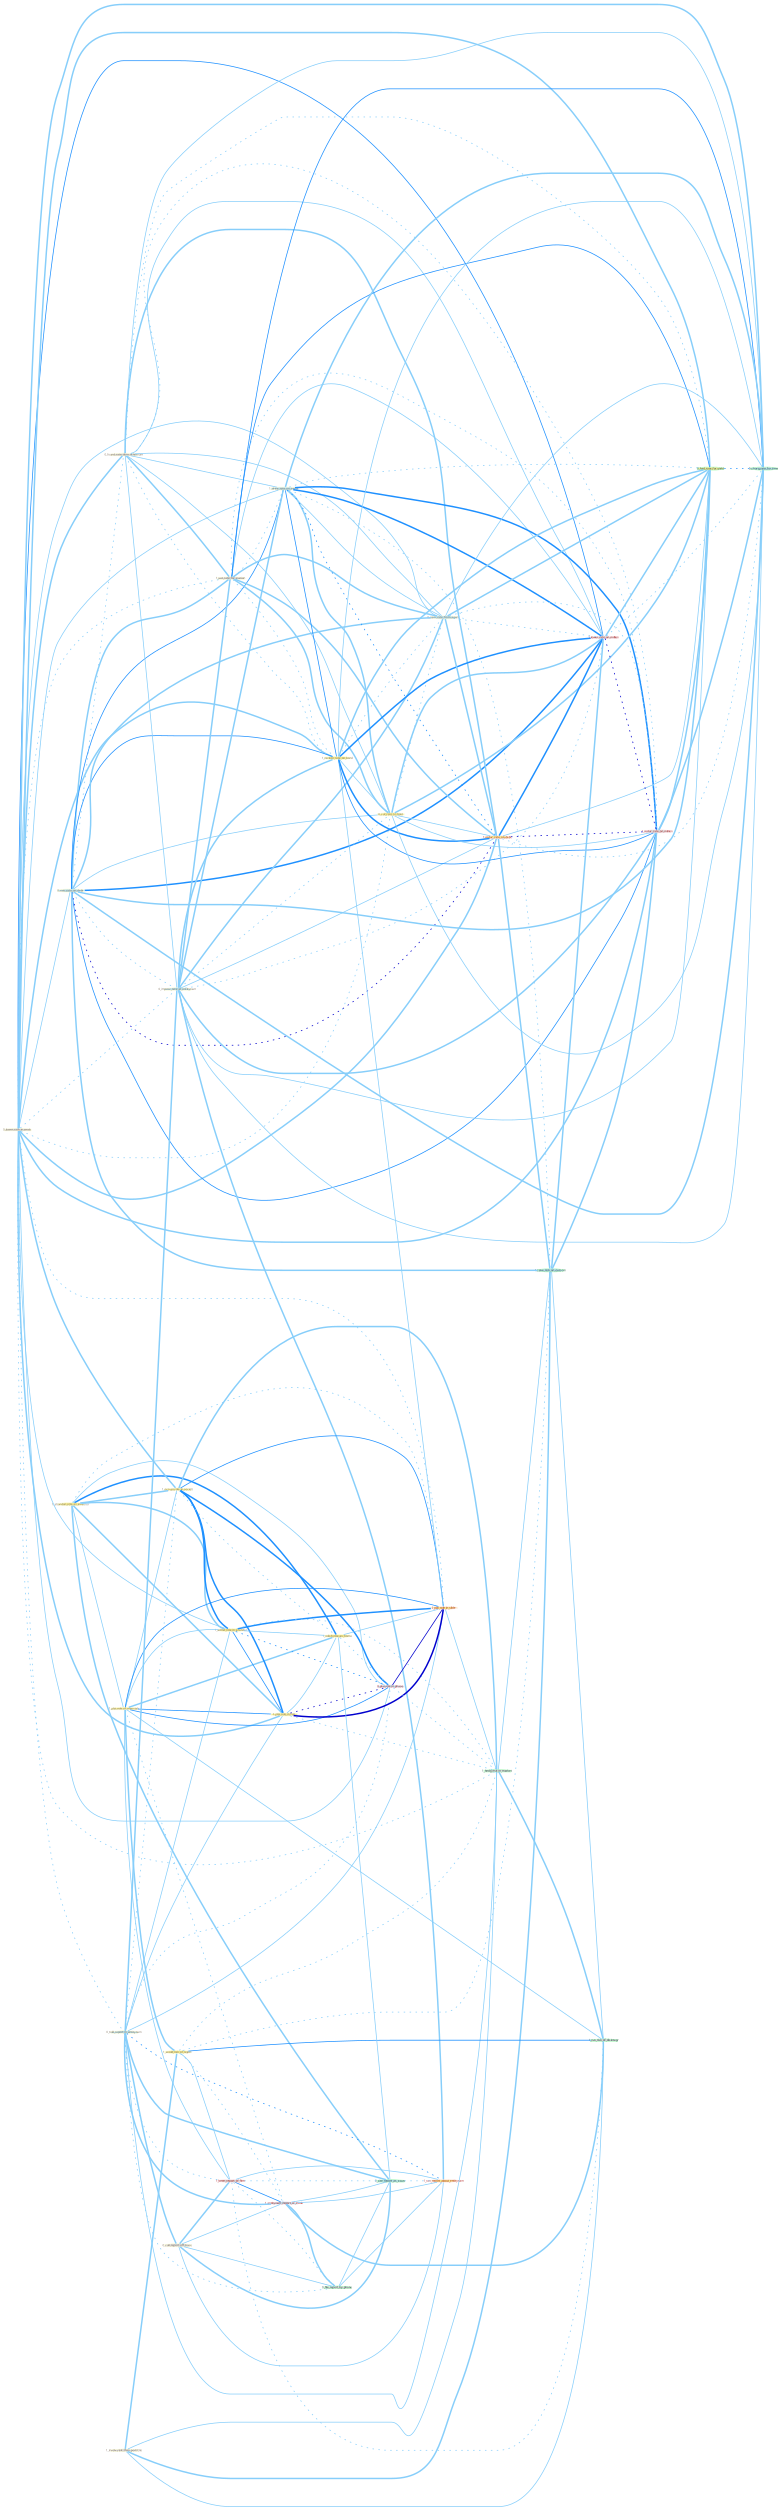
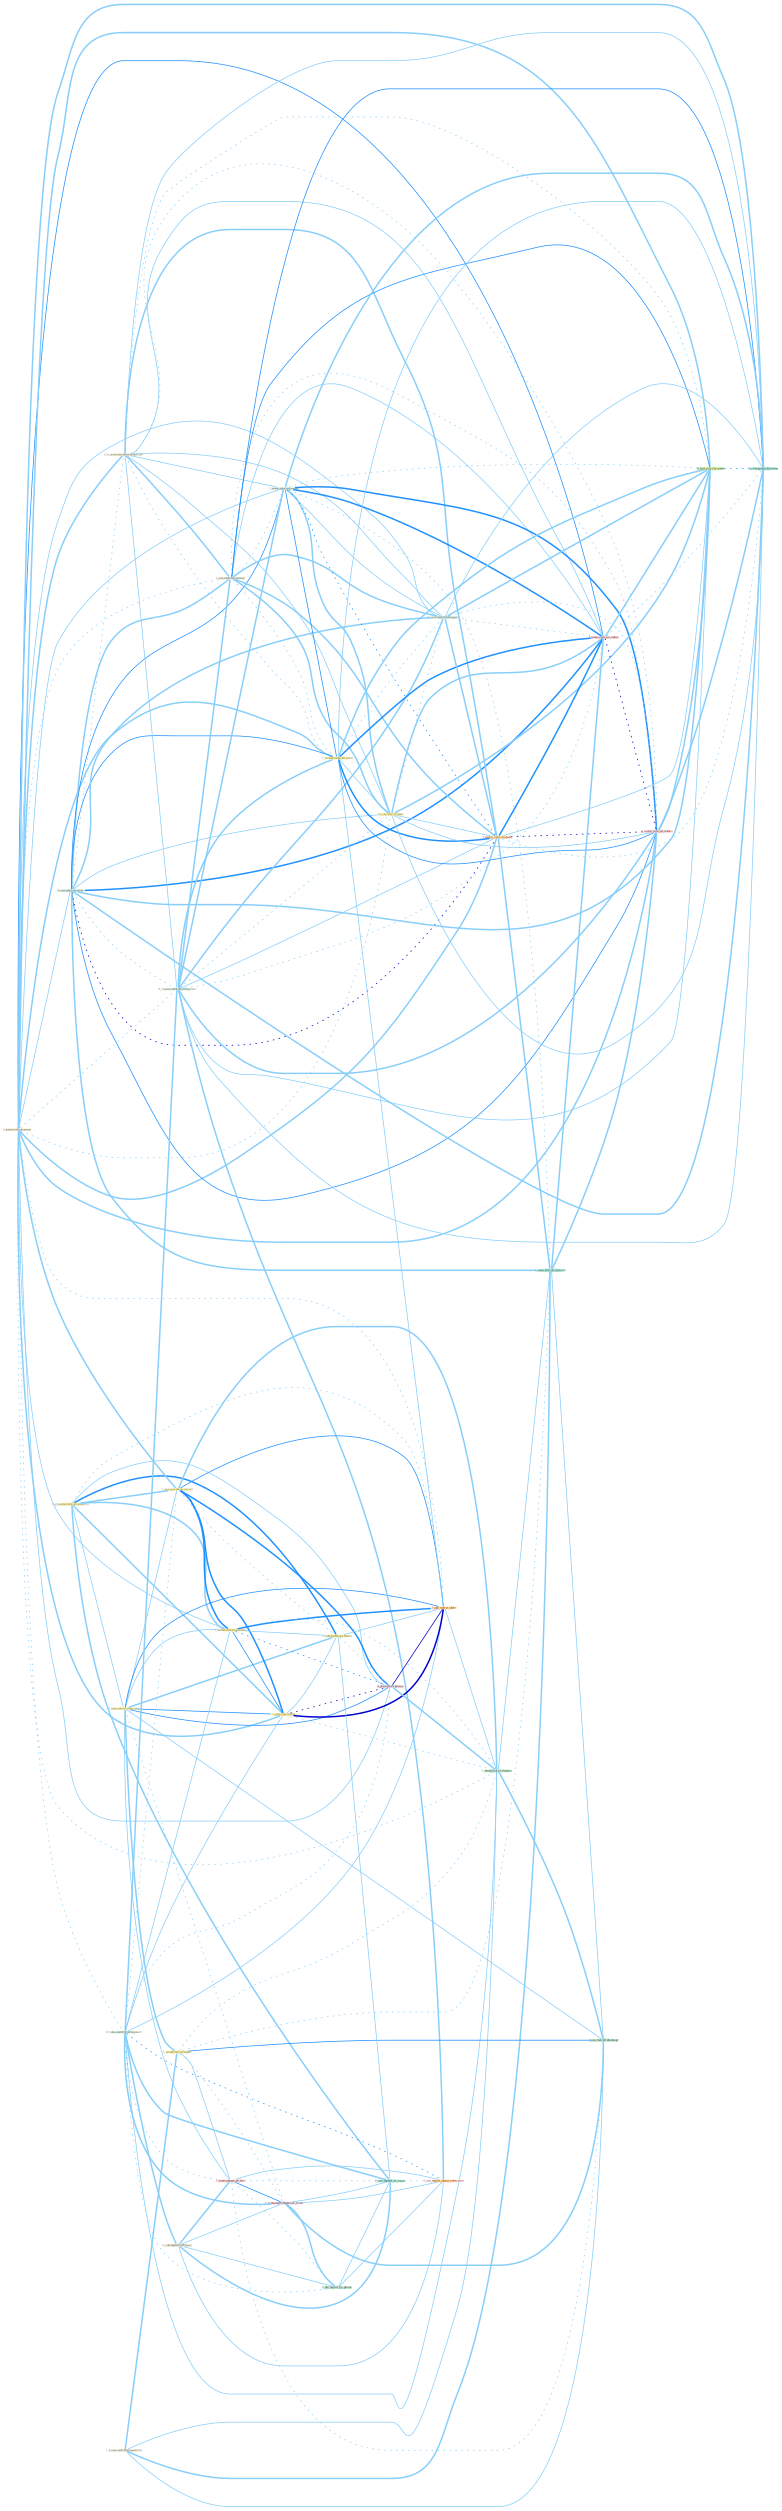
node "1_lower_rate_on_million": label "1_lower_rate_on_million" -> "2_lower_rate_on_million"
edge "0_plai_role_in_phase" -- "1_hedg_risk_in_market": style dotted -> bold
